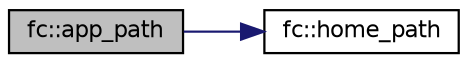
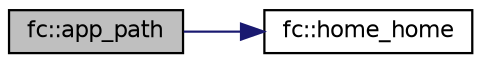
node "fc::home_path": label "fc::home_path" -> "fc::home_home"
